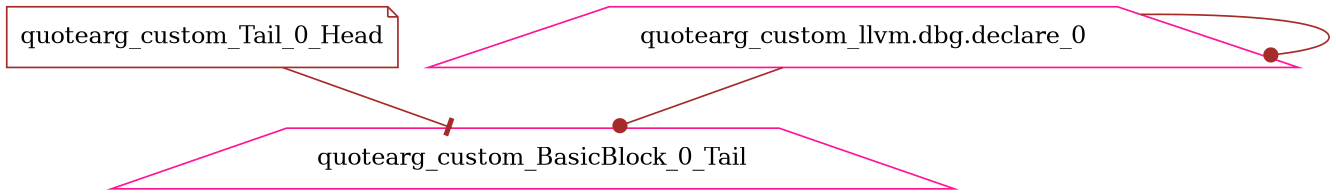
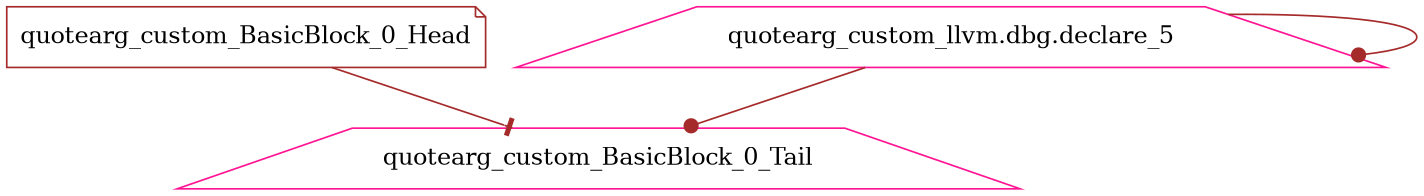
node "quotearg_custom_Tail_0_Head": label "quotearg_custom_Tail_0_Head" -> "quotearg_custom_BasicBlock_0_Head"
node "quotearg_custom_llvm.dbg.declare_0": label "quotearg_custom_llvm.dbg.declare_0" -> "quotearg_custom_llvm.dbg.declare_5"
